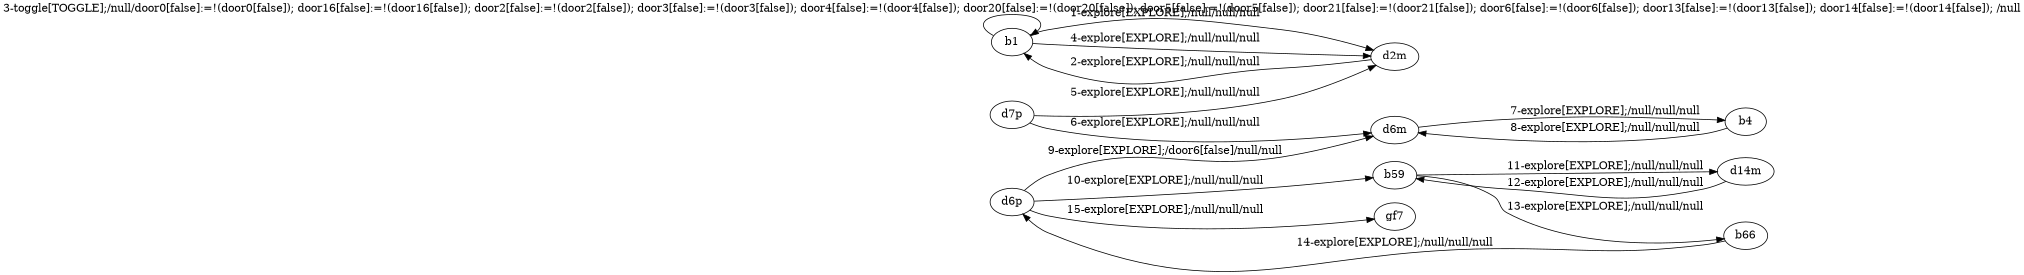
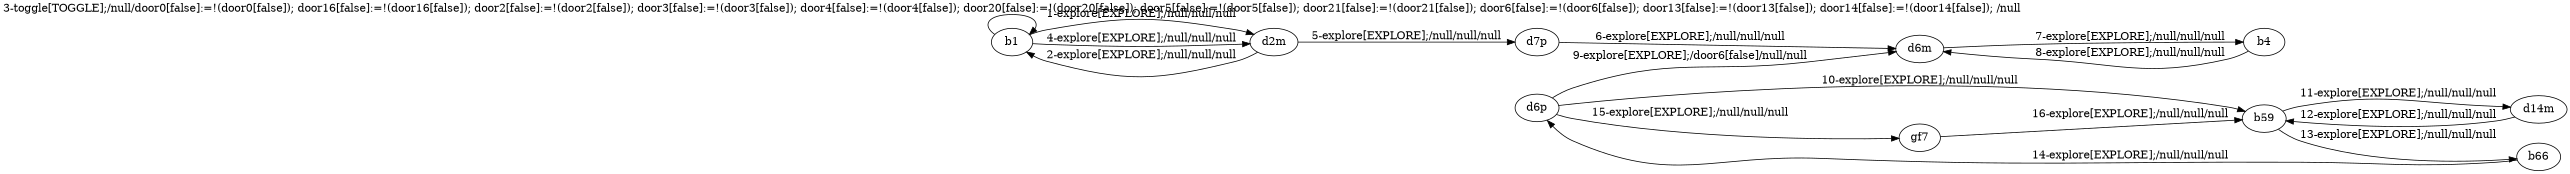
edge "d7p" -> "d2m": reversed
edge "gf7" -> "b59": added, label "16-explore[EXPLORE];/null/null/null"
